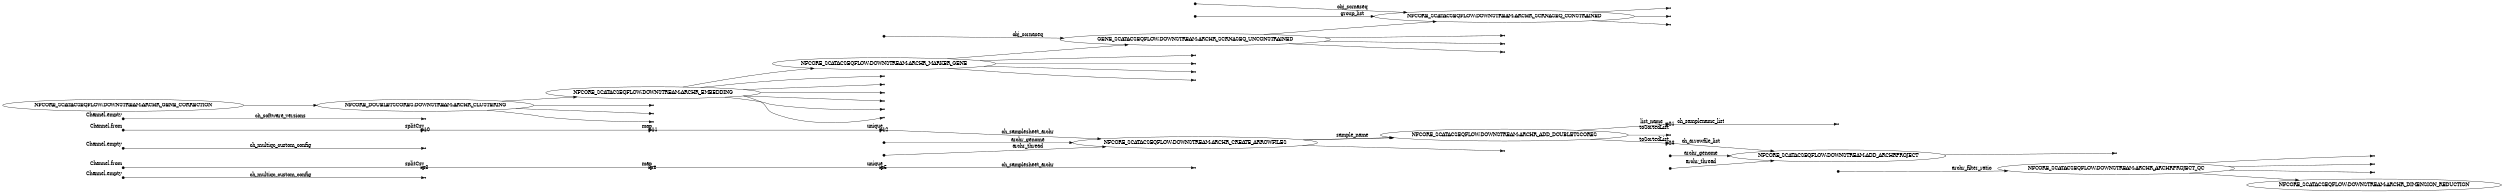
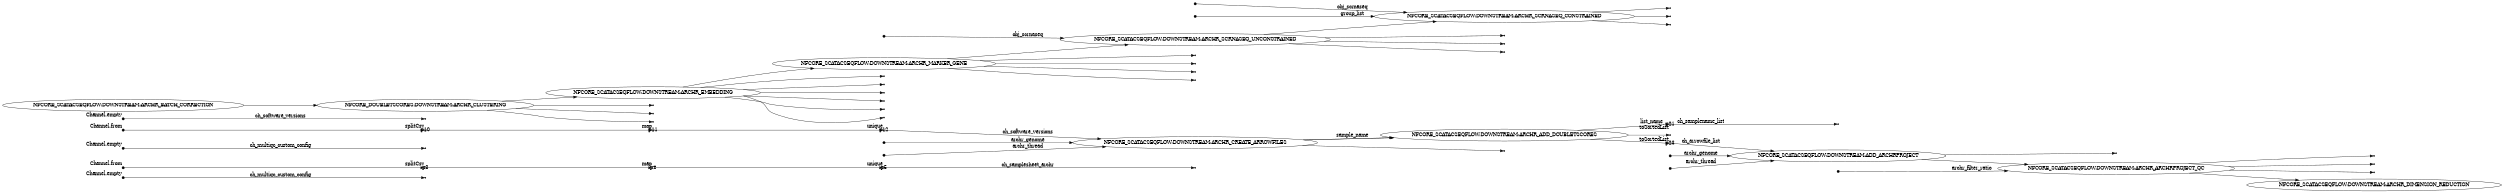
node "GENE_SCATACSEQFLOW:DOWNSTREAM:ARCHR_SCRNASEQ_UNCONSTRAINED": label "GENE_SCATACSEQFLOW:DOWNSTREAM:ARCHR_SCRNASEQ_UNCONSTRAINED" -> "NFCORE_SCATACSEQFLOW:DOWNSTREAM:ARCHR_SCRNASEQ_UNCONSTRAINED"
node "NFCORE_SCATACSEQFLOW:DOWNSTREAM:ARCHR_GENE_CORRECTION": label "NFCORE_SCATACSEQFLOW:DOWNSTREAM:ARCHR_GENE_CORRECTION" -> "NFCORE_SCATACSEQFLOW:DOWNSTREAM:ARCHR_BATCH_CORRECTION"
edge "p12 unique" -> "NFCORE_SCATACSEQFLOW:DOWNSTREAM:ARCHR_CREATE_ARROWFILES": label "ch_samplesheet_archr" -> "ch_software_versions"
edge "NFCORE_SCATACSEQFLOW:DOWNSTREAM:ADD_ARCHRPROJECT" -> "NFCORE_SCATACSEQFLOW:DOWNSTREAM:ARCHR_ARCHRPROJECT_QC": added
